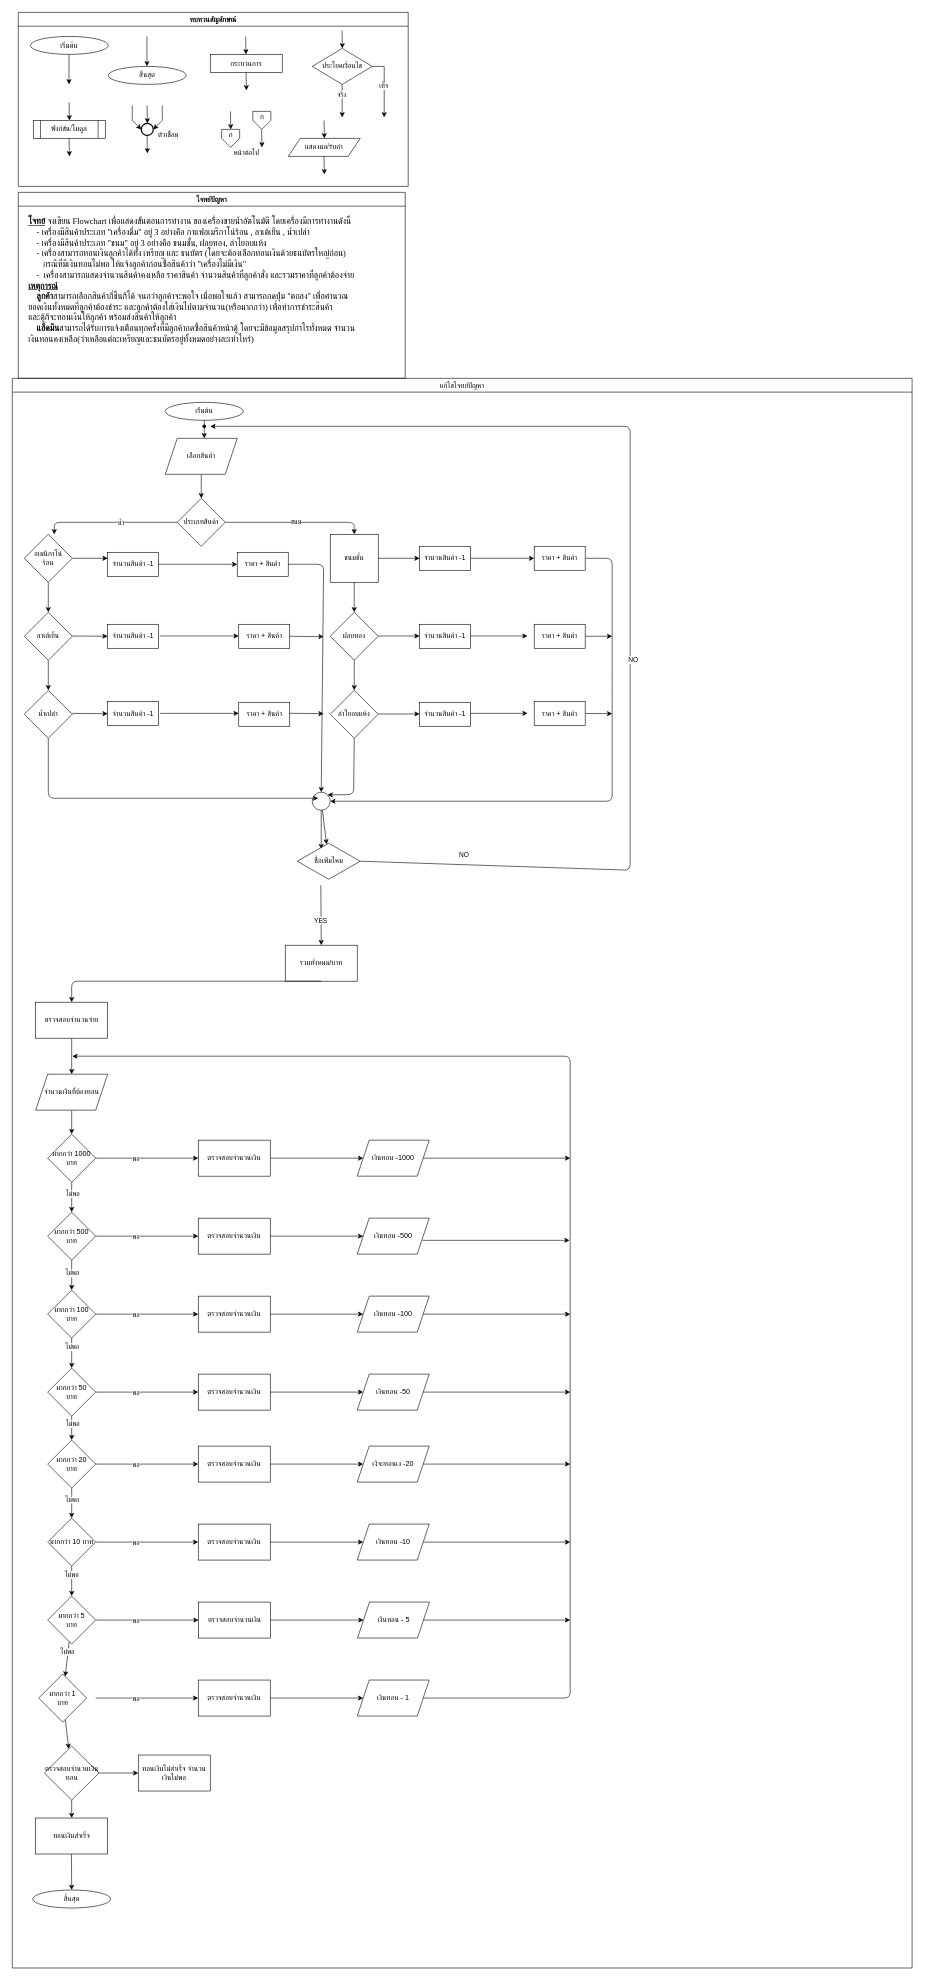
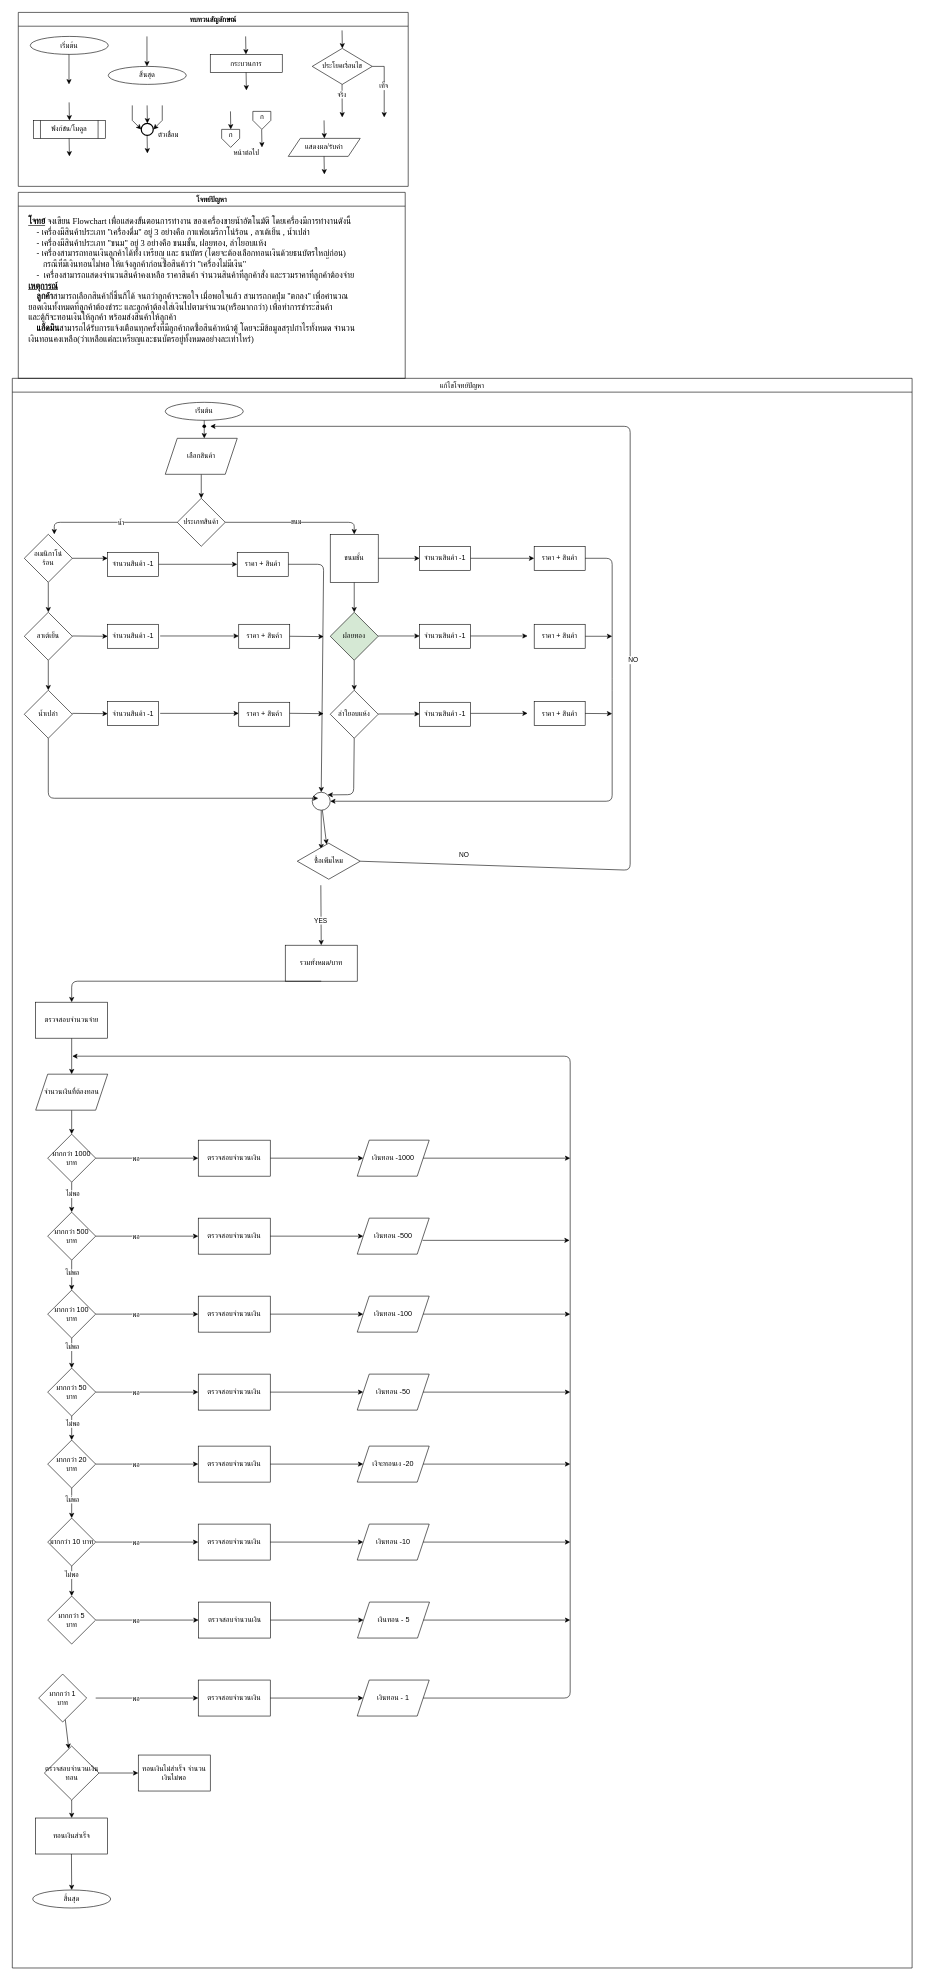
node "ฝอยทอง": fillcolor #ffffff -> #d5e8d4
edge "มากกว่า 5 บาท" -> "มากกว่า 1 บาท": removed, label "ไ่ม่พอ"
